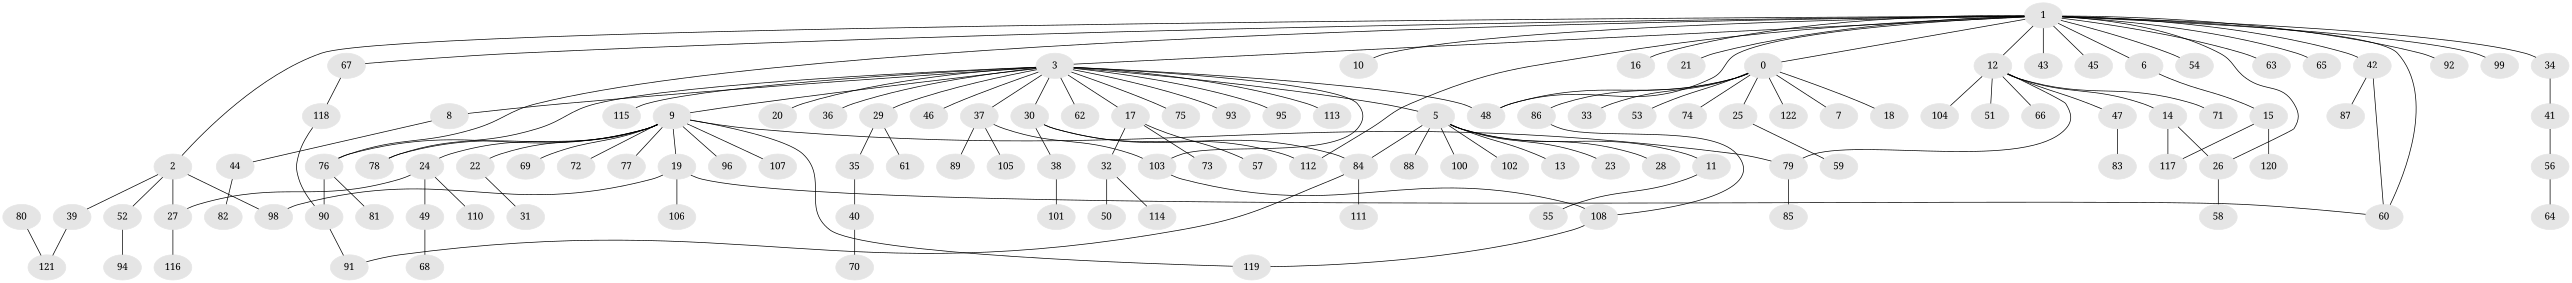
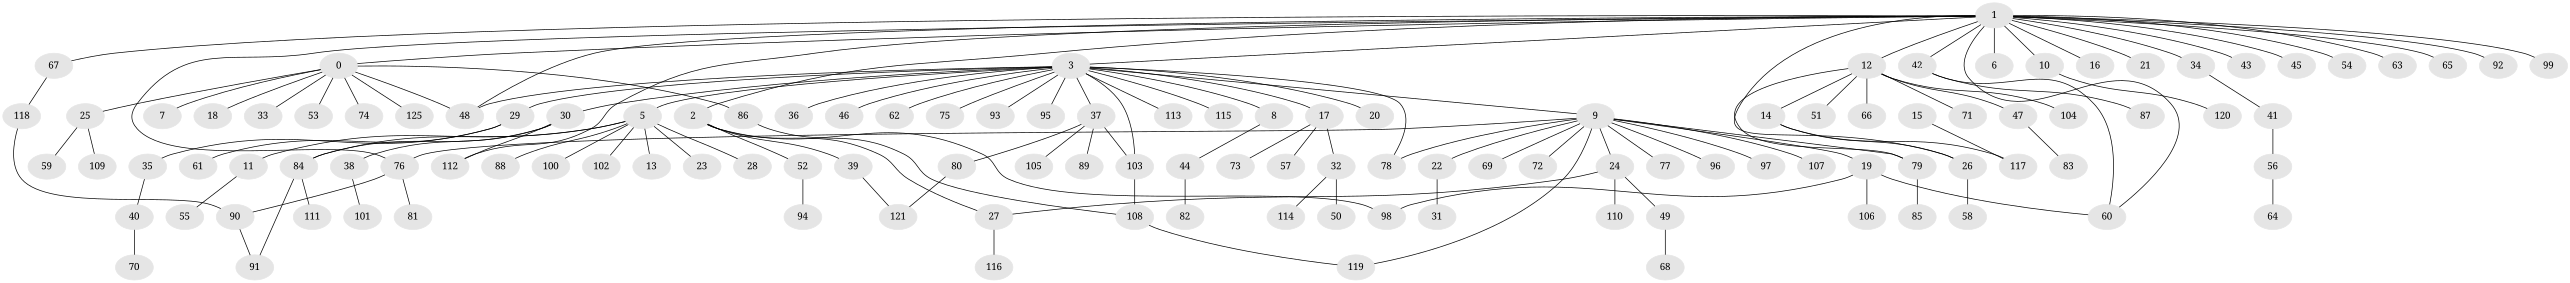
edge "6" -- "15": removed
node "122": label "122" -> "125"
edge "15" -- "120": now "10" -- "120"
edge "37" -- "80": added
node "109": added
node "97": added
